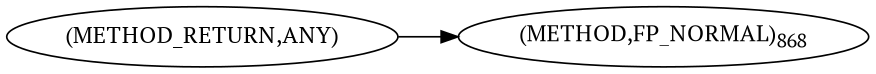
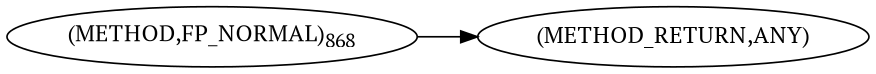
edge "(METHOD_RETURN,ANY)" -> "(METHOD,FP_NORMAL)": reversed
